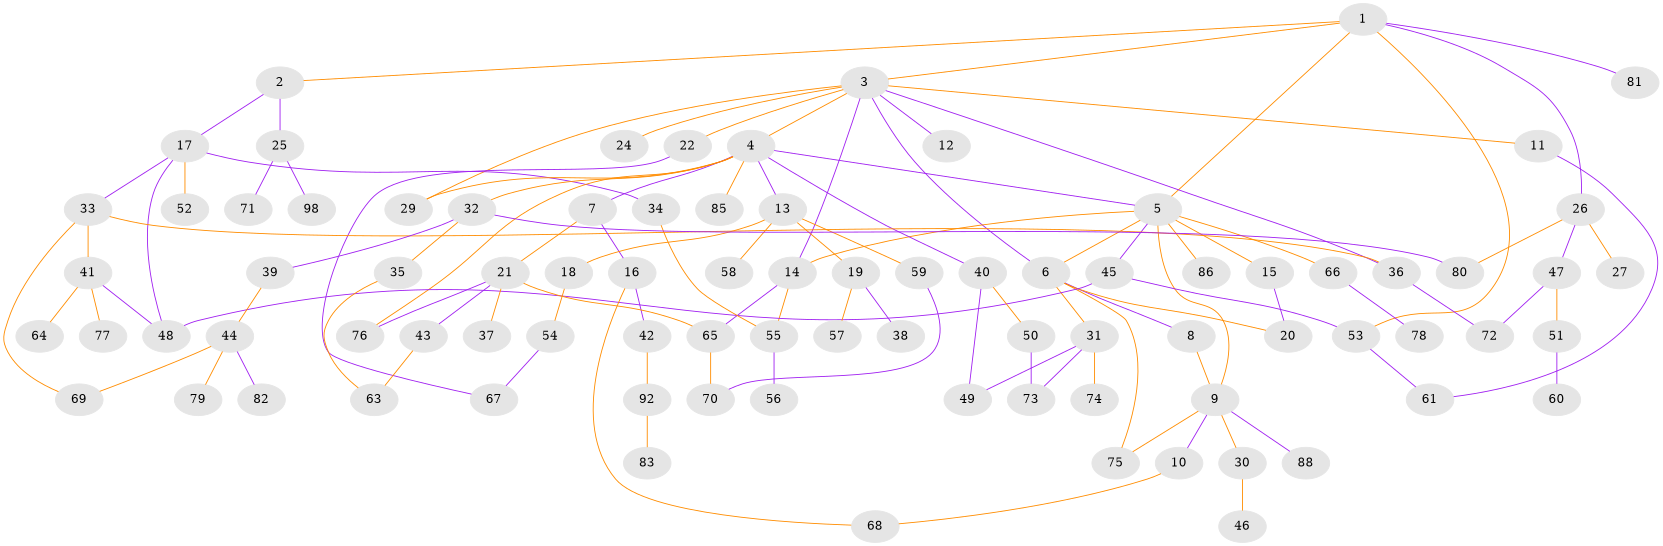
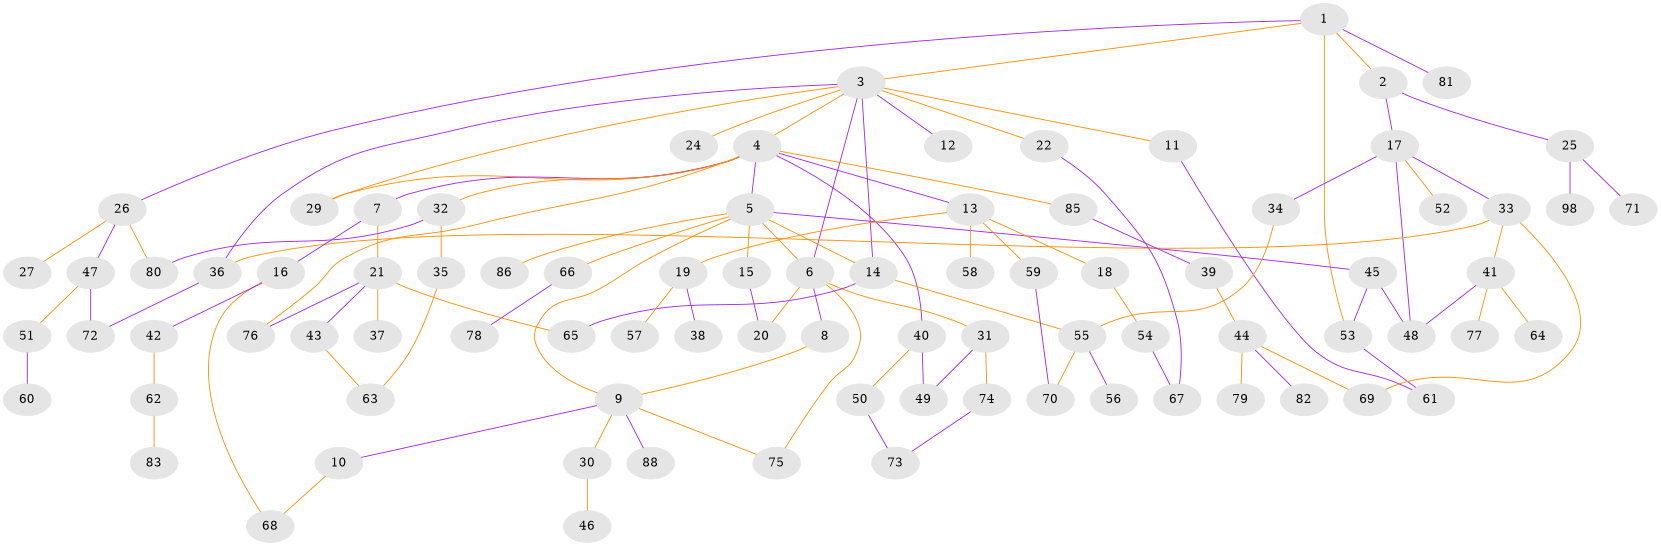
edge "1" -- "5": removed
edge "32" -- "39": now "85" -- "39"
edge "65" -- "70": now "55" -- "70"
edge "31" -- "73": now "74" -- "73"
node "92": label "92" -> "62"
